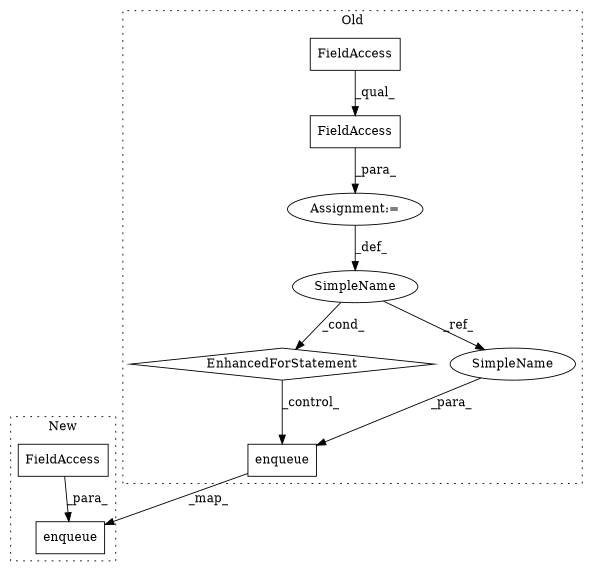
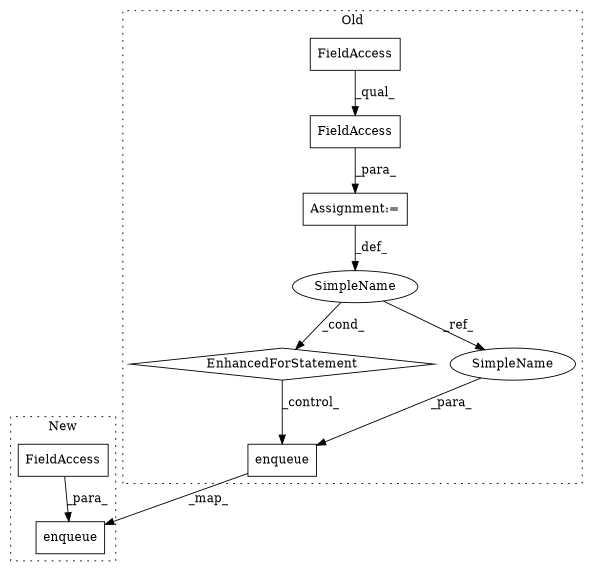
node "Assignment:=": shape ellipse -> box
